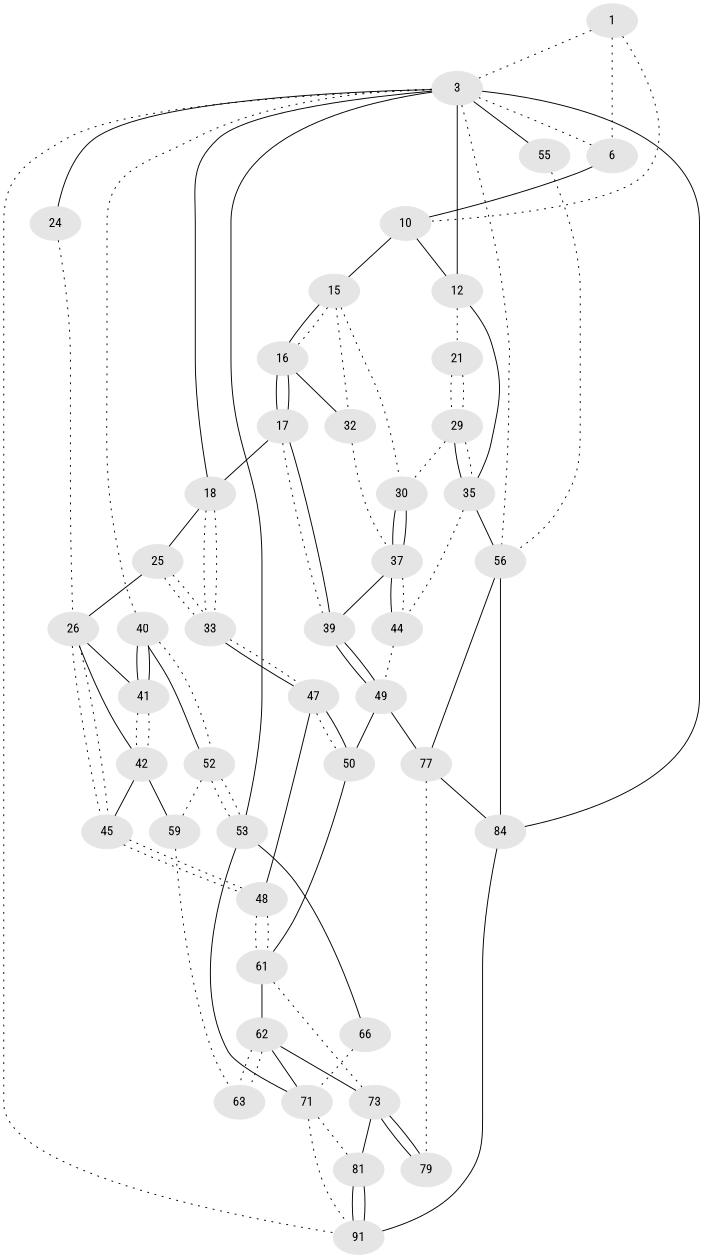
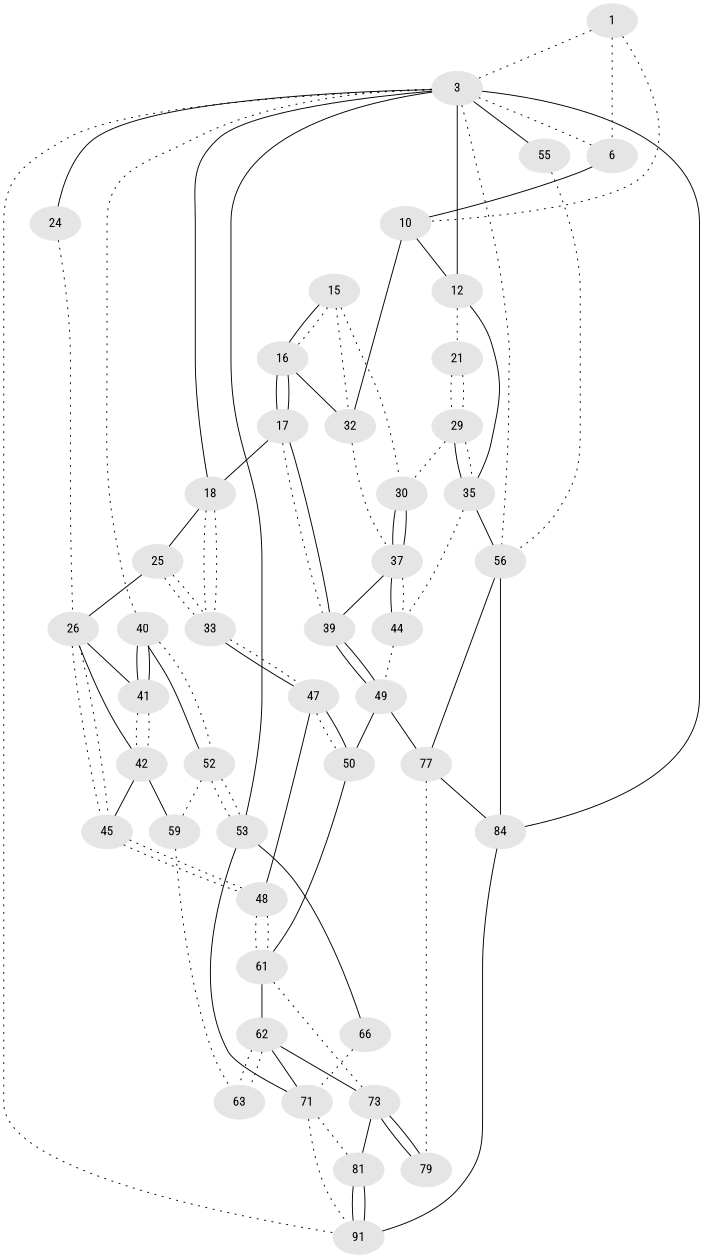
edge "10" -- "15": now "10" -- "32"
